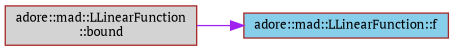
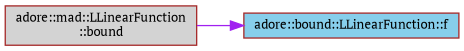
node "adore::mad::LLinearFunction::f": label "adore::mad::LLinearFunction::f" -> "adore::bound::LLinearFunction::f"
